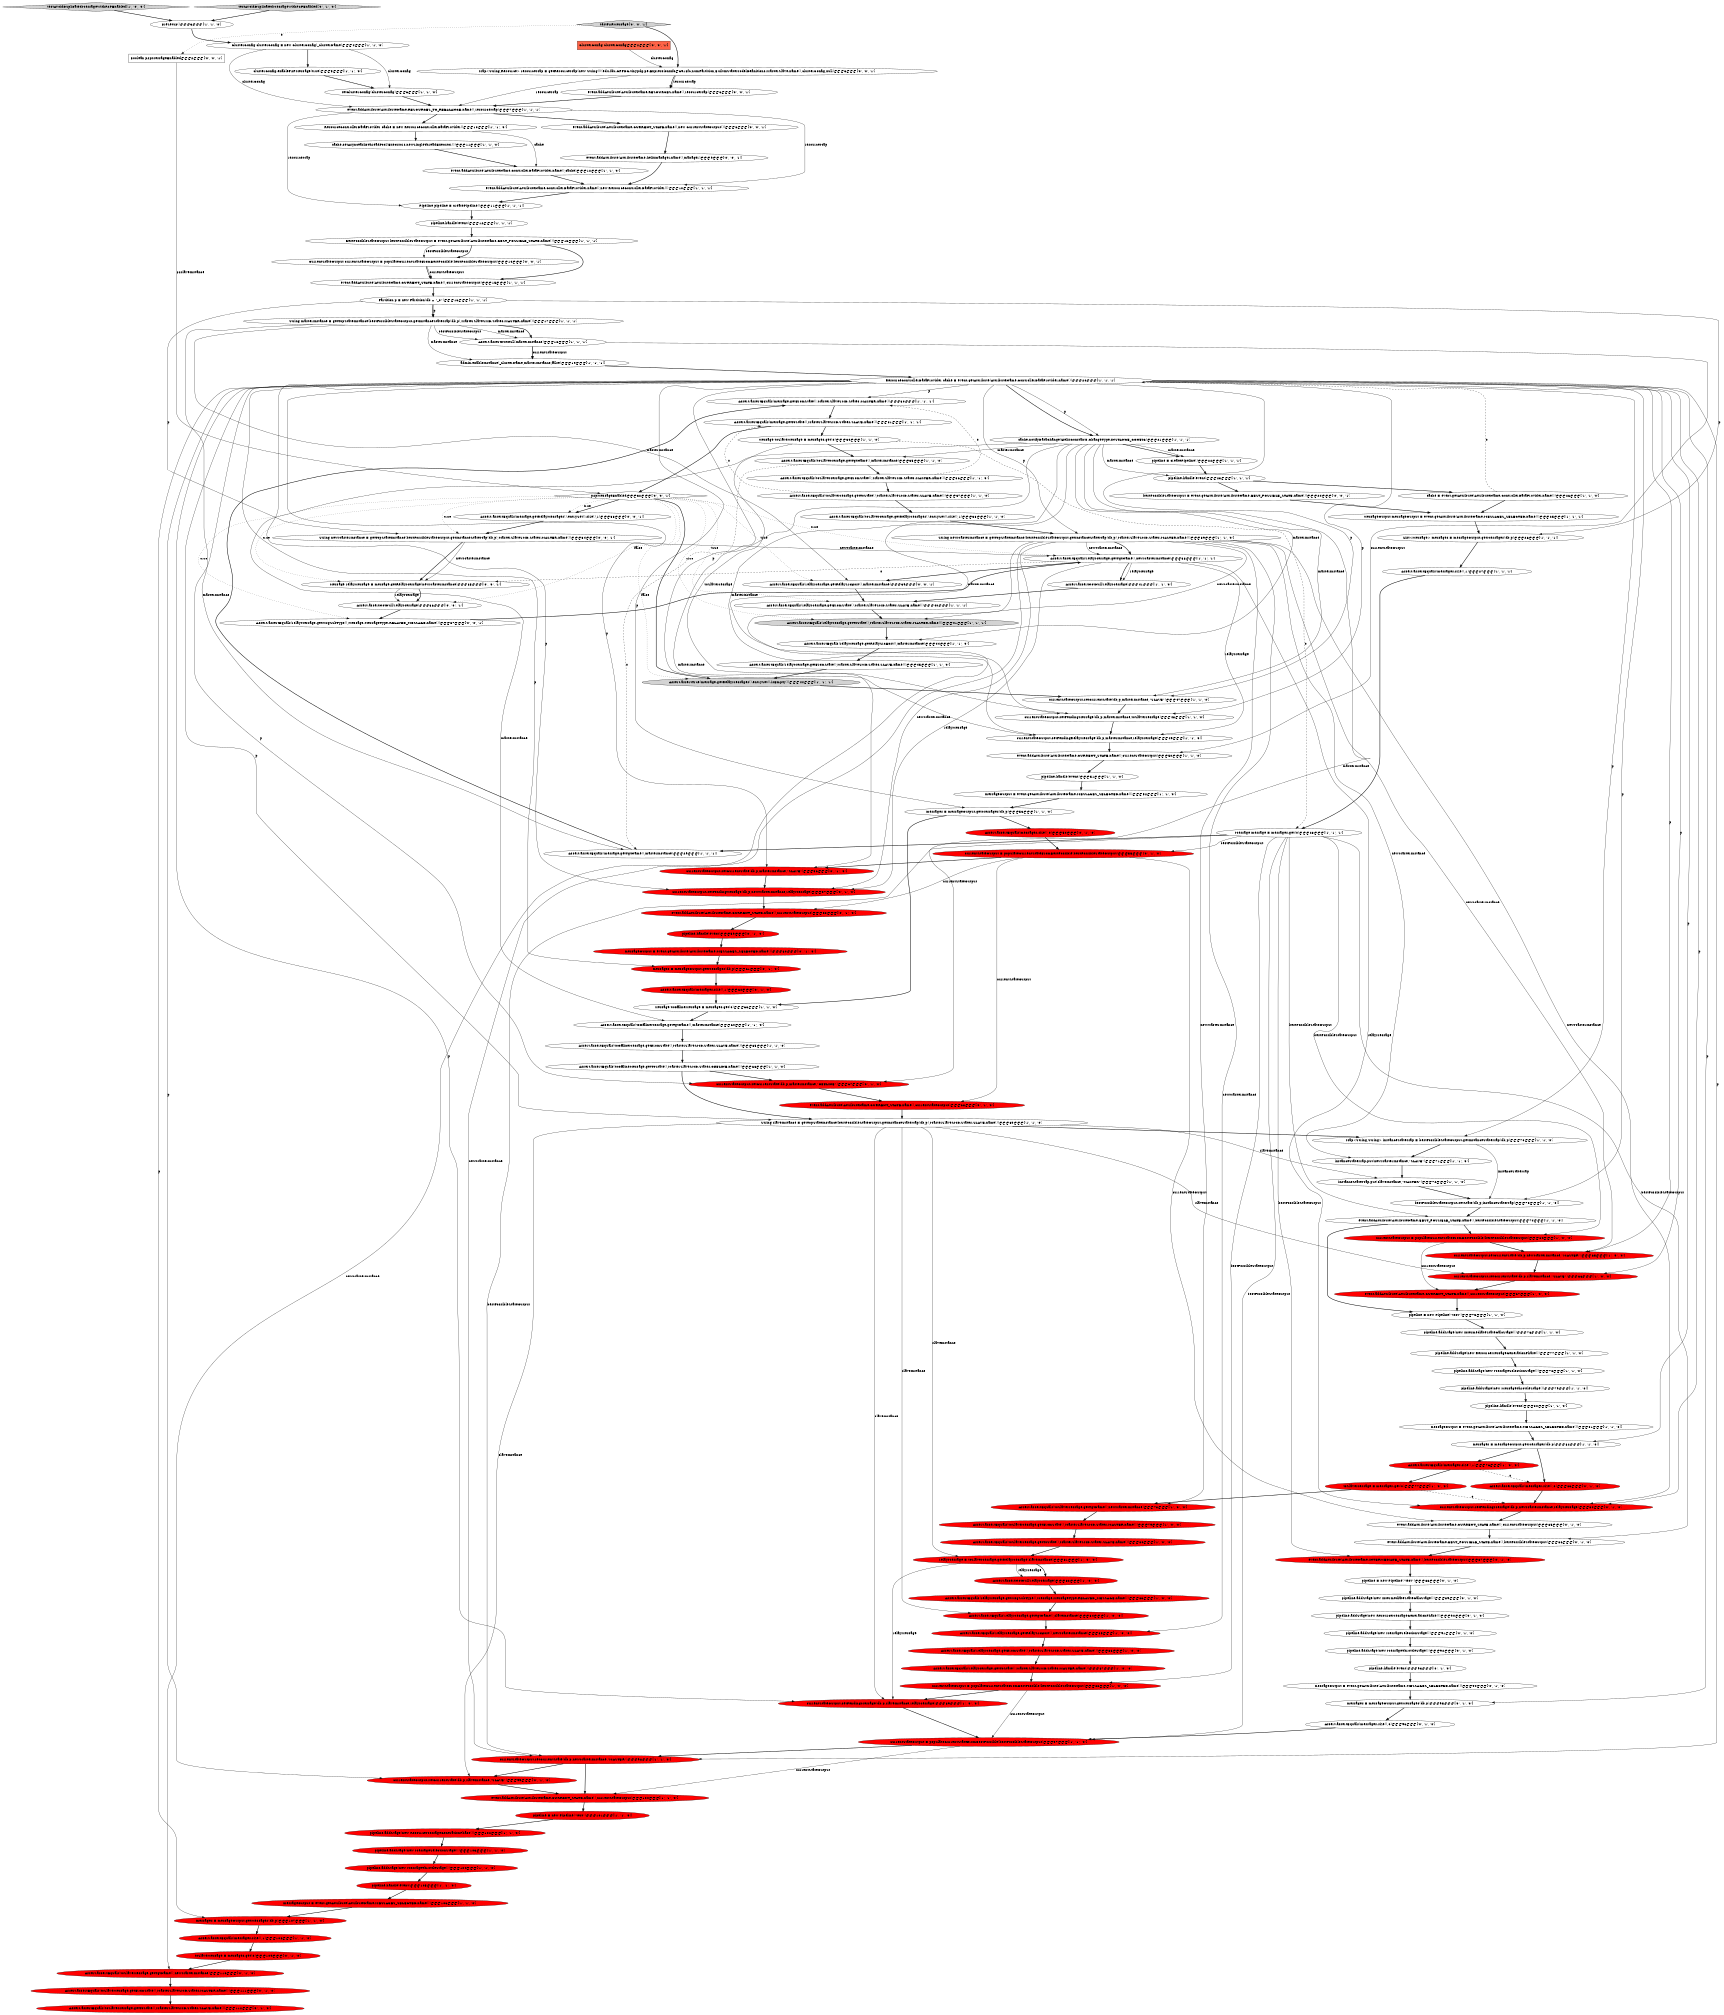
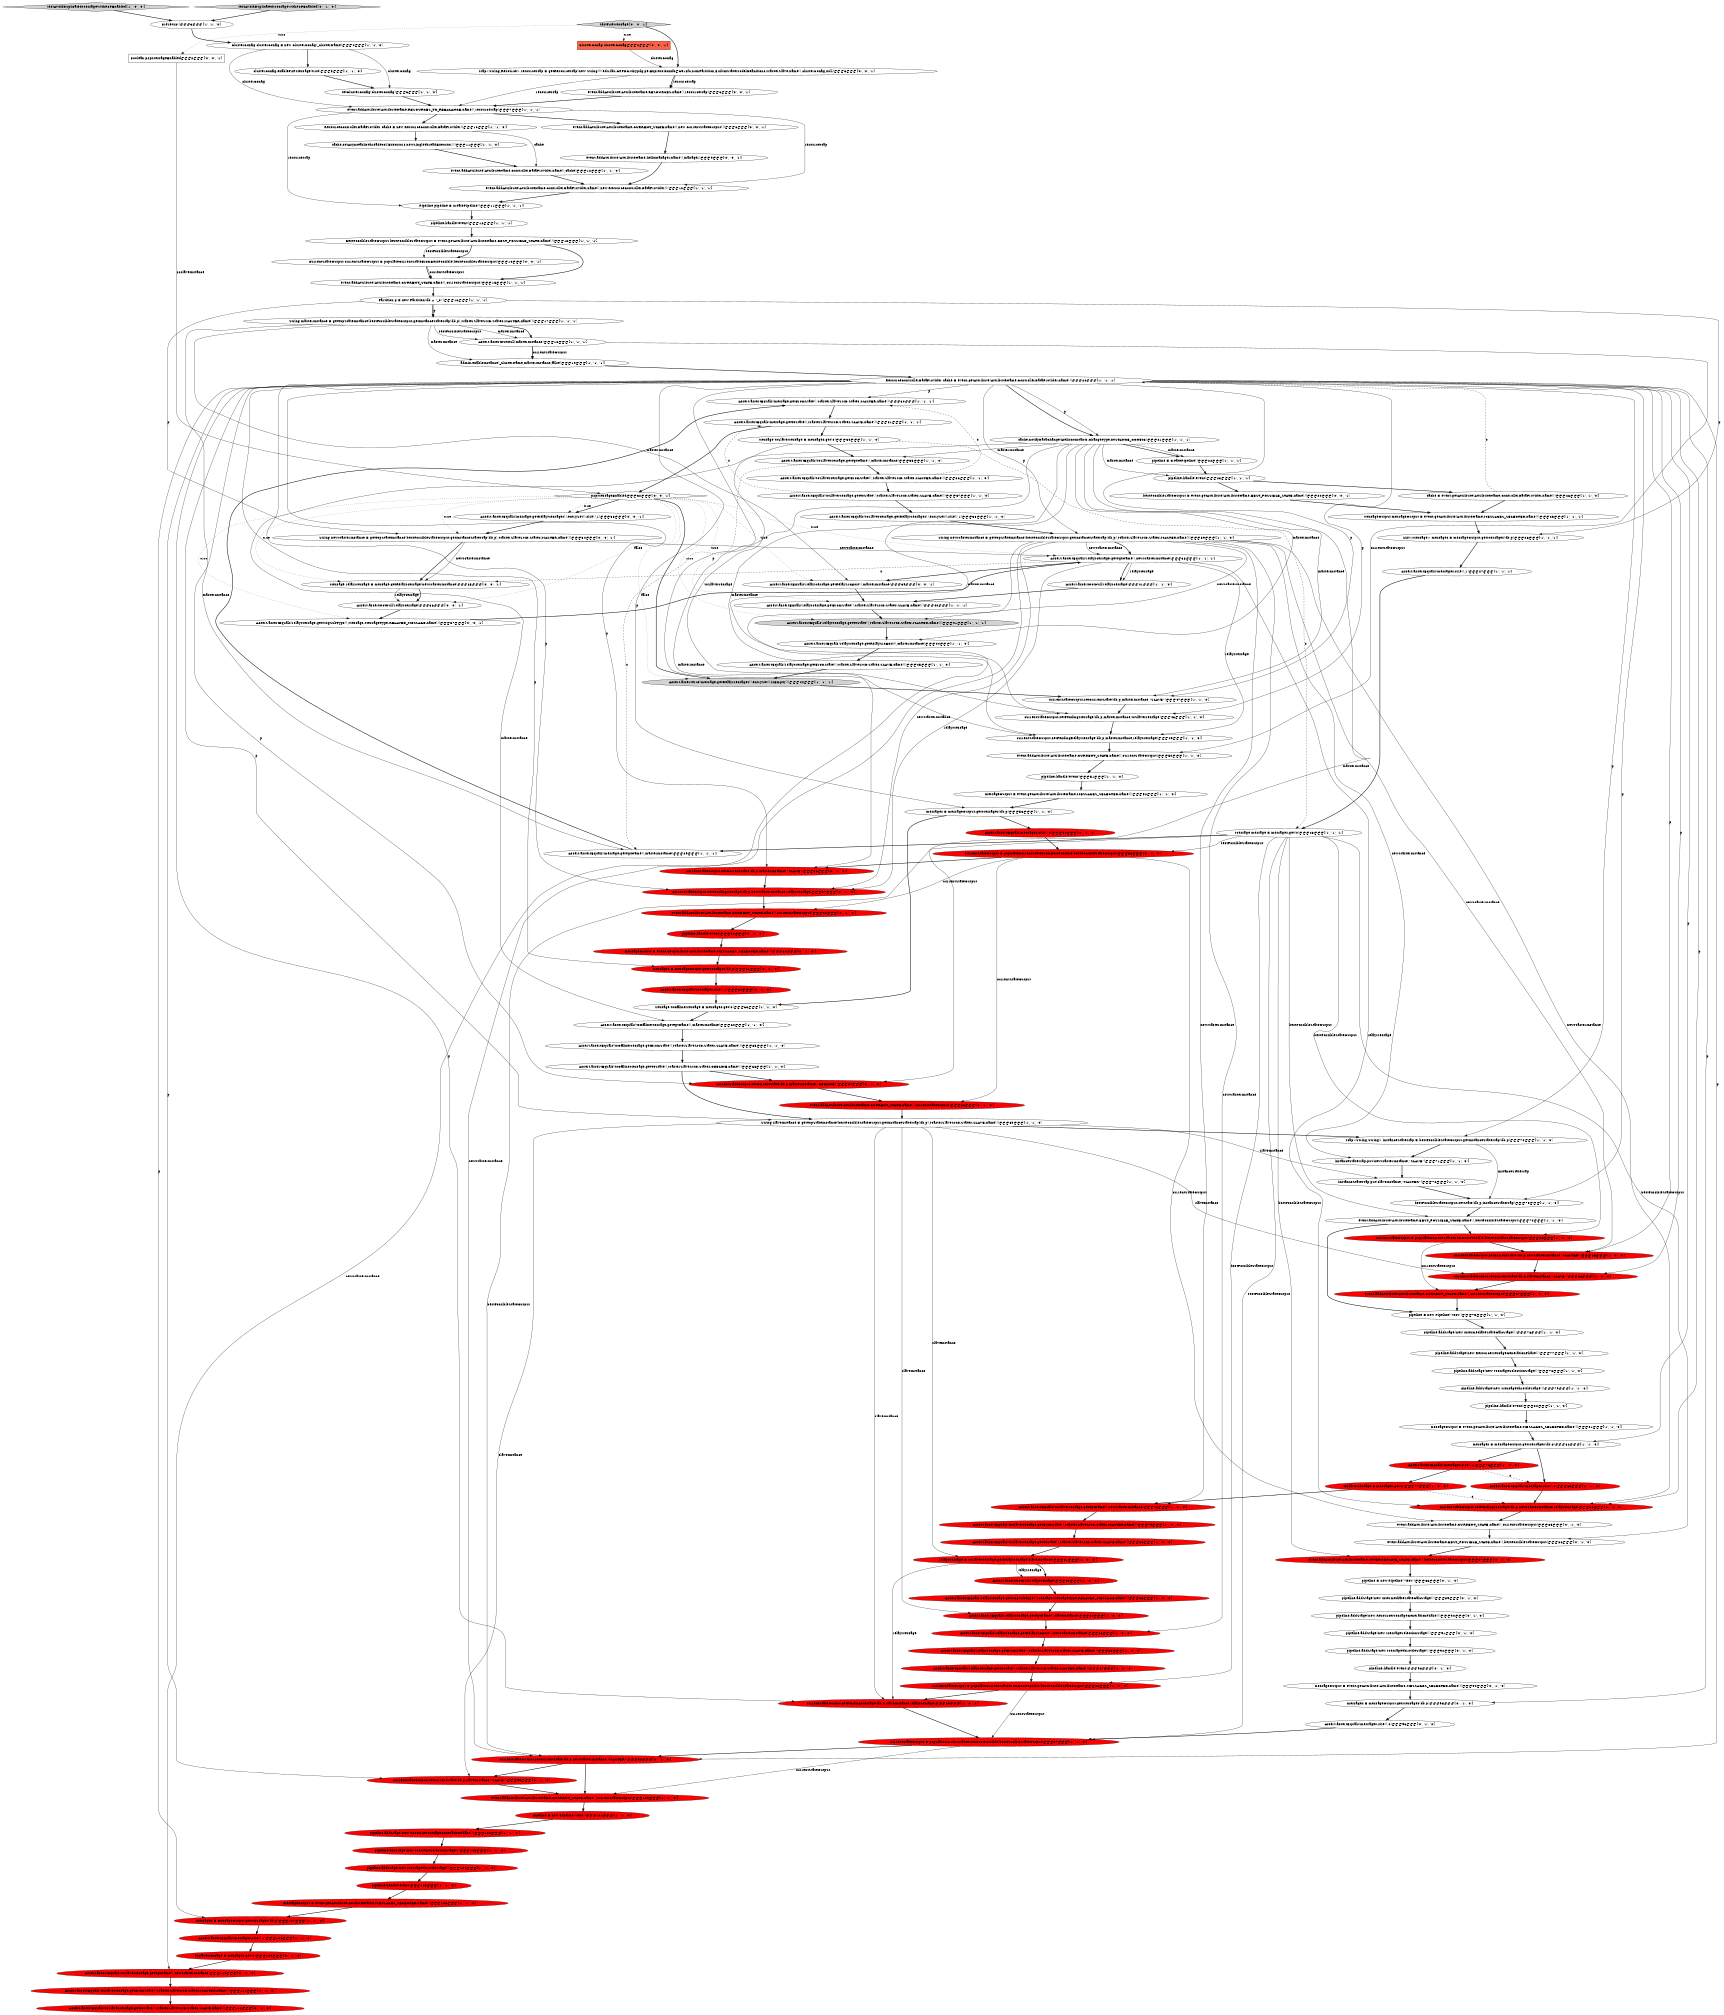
edge "testP2PMessage['0', '0', '1']" -> "ClusterConfig clusterConfig@@@2@@@['0', '0', '1']": added, label "true"
edge "testP2PMessage['0', '0', '1']" -> "Boolean p2pMessageEnabled@@@2@@@['0', '0', '1']": label "0" -> "true"
